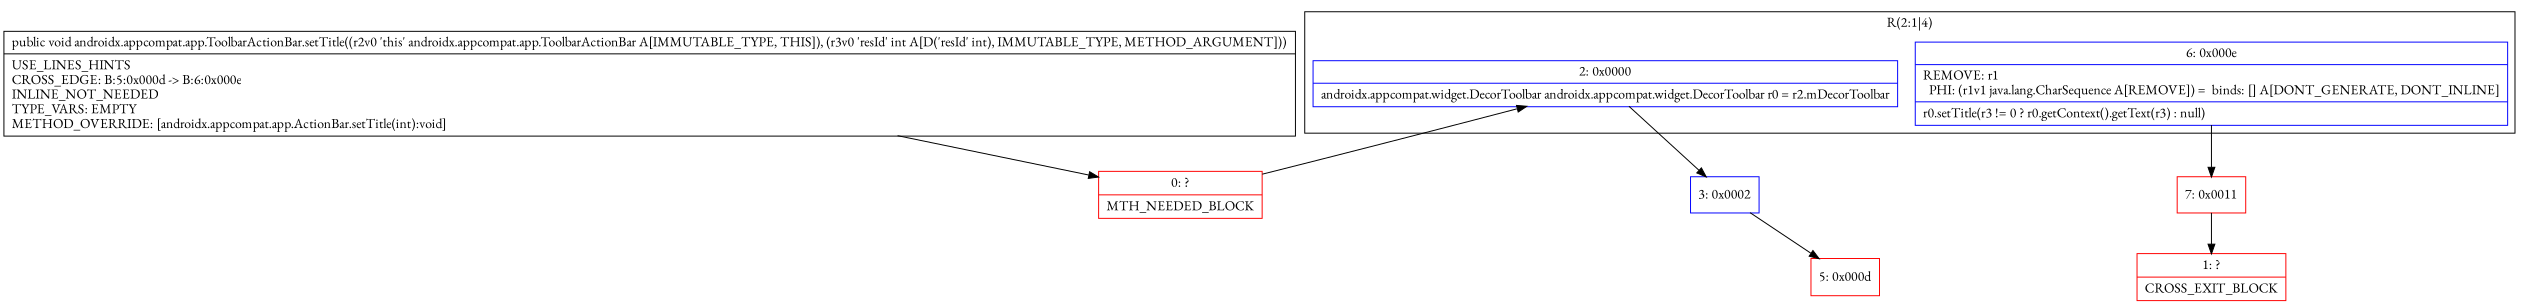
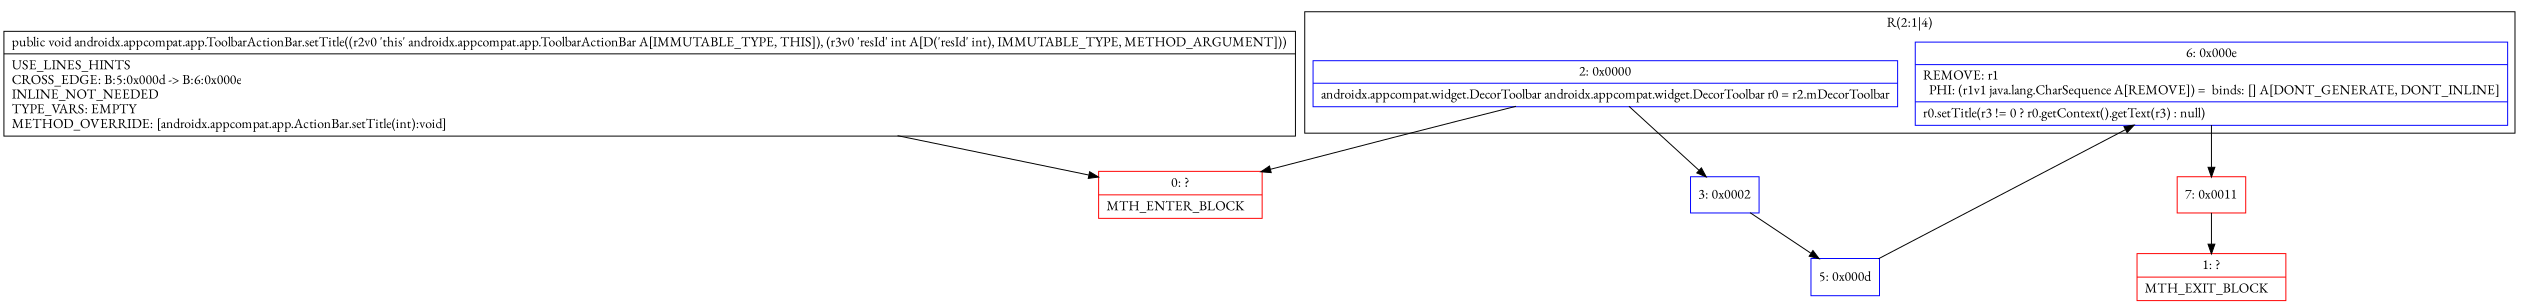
edge "0: ?" -> "2: 0x0000": reversed
edge "5: 0x000d" -> "6: 0x000e": added
node "0: ?": text "MTH_NEEDED_BLOCK" -> "MTH_ENTER_BLOCK"
node "5: 0x000d": color red -> blue
node "1: ?": text "CROSS_EXIT_BLOCK" -> "MTH_EXIT_BLOCK"
